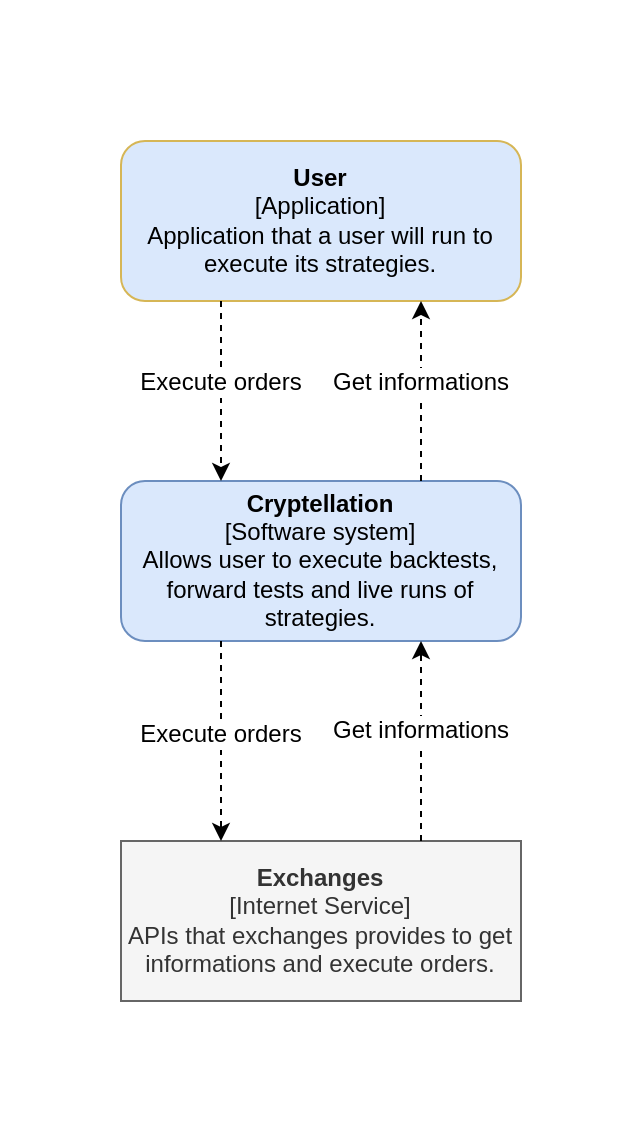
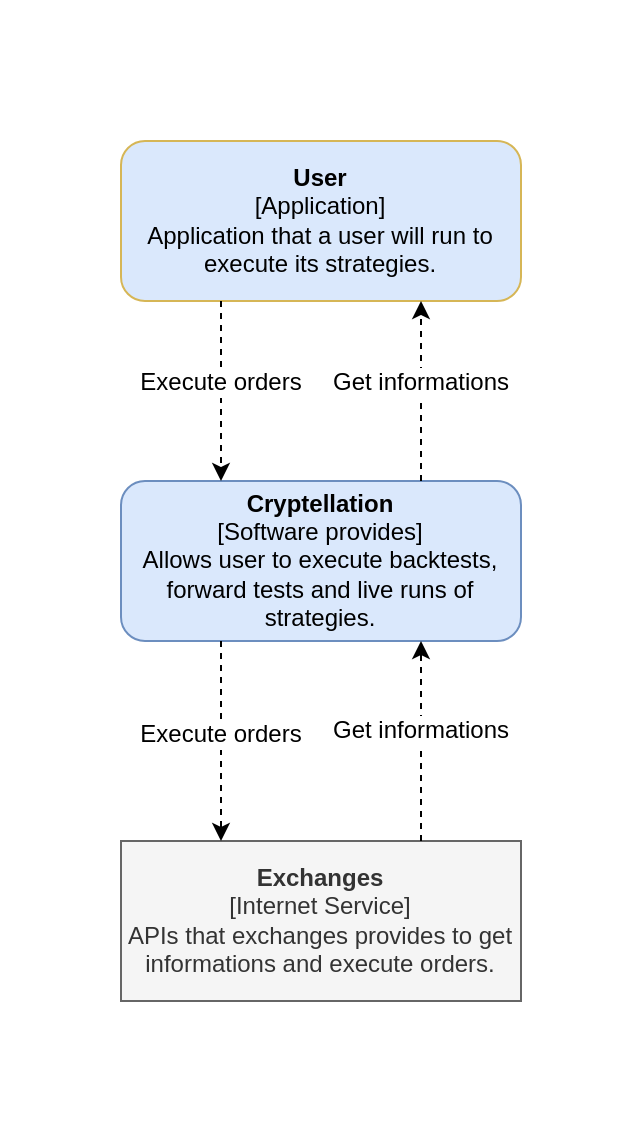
node "Cryptellation [Software system] Allows user to execute backtests, forward tests and live runs of strategies.": label "Cryptellation [Software system] Allows user to execute backtests, forward tests and live runs of strategies." -> "Cryptellation [Software provides] Allows user to execute backtests, forward tests and live runs of strategies."
